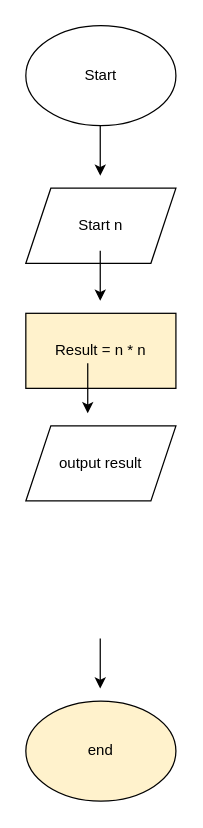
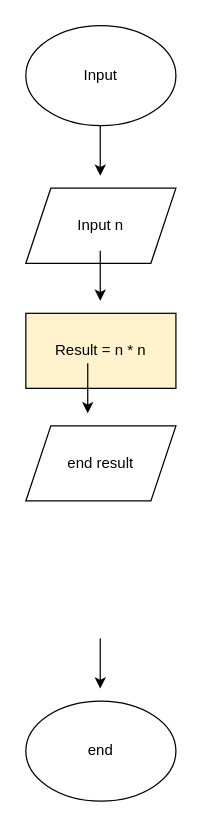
node "Start": label "Start" -> "Input"
node "Start n": label "Start n" -> "Input n"
node "output result": label "output result" -> "end result"
node "end": fillcolor #fff2cc -> #ffffff
